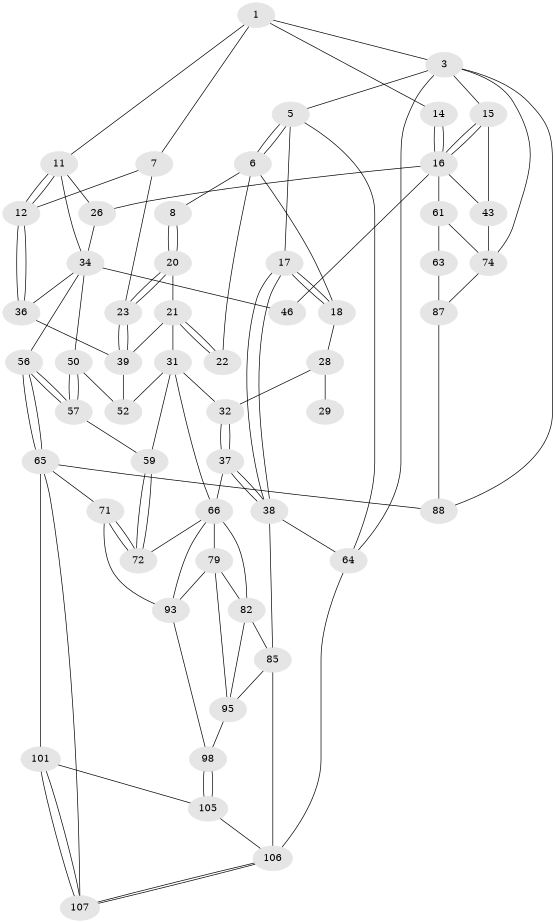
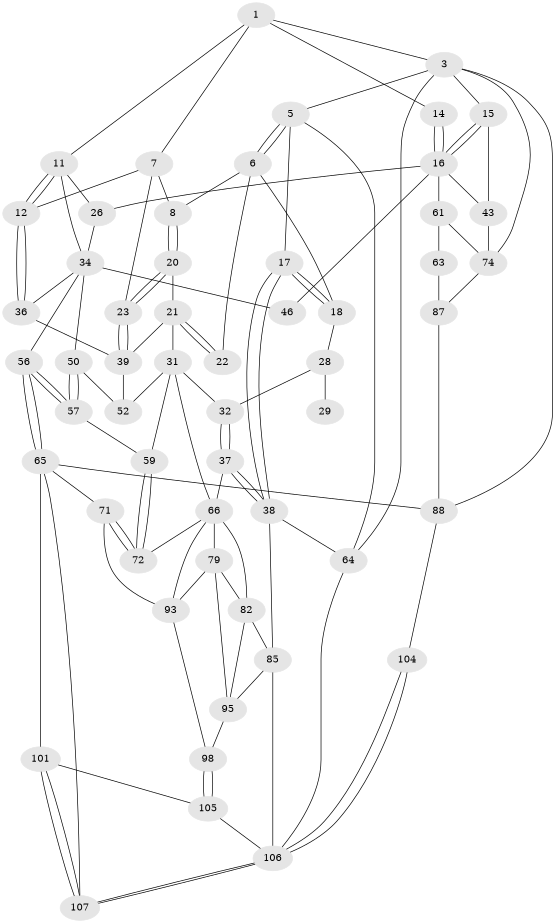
edge "7" -- "8": added
node "104": added
